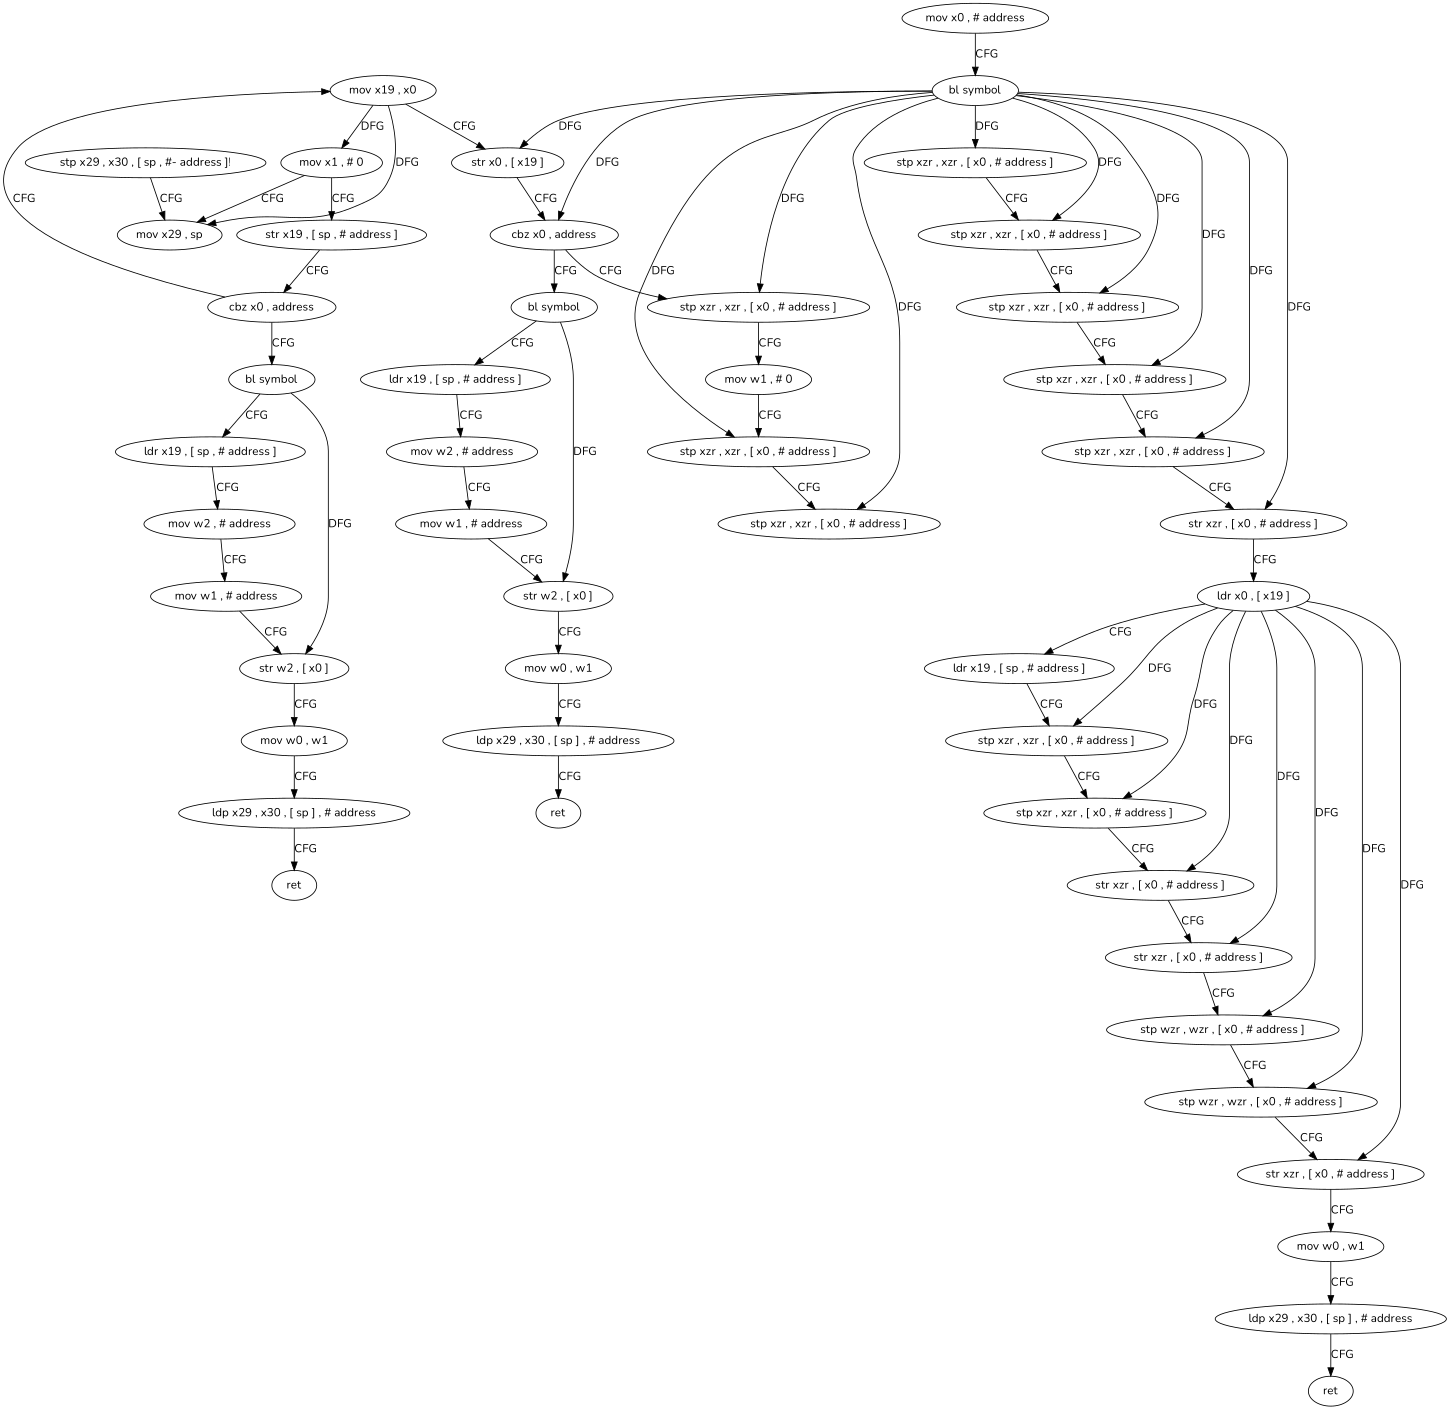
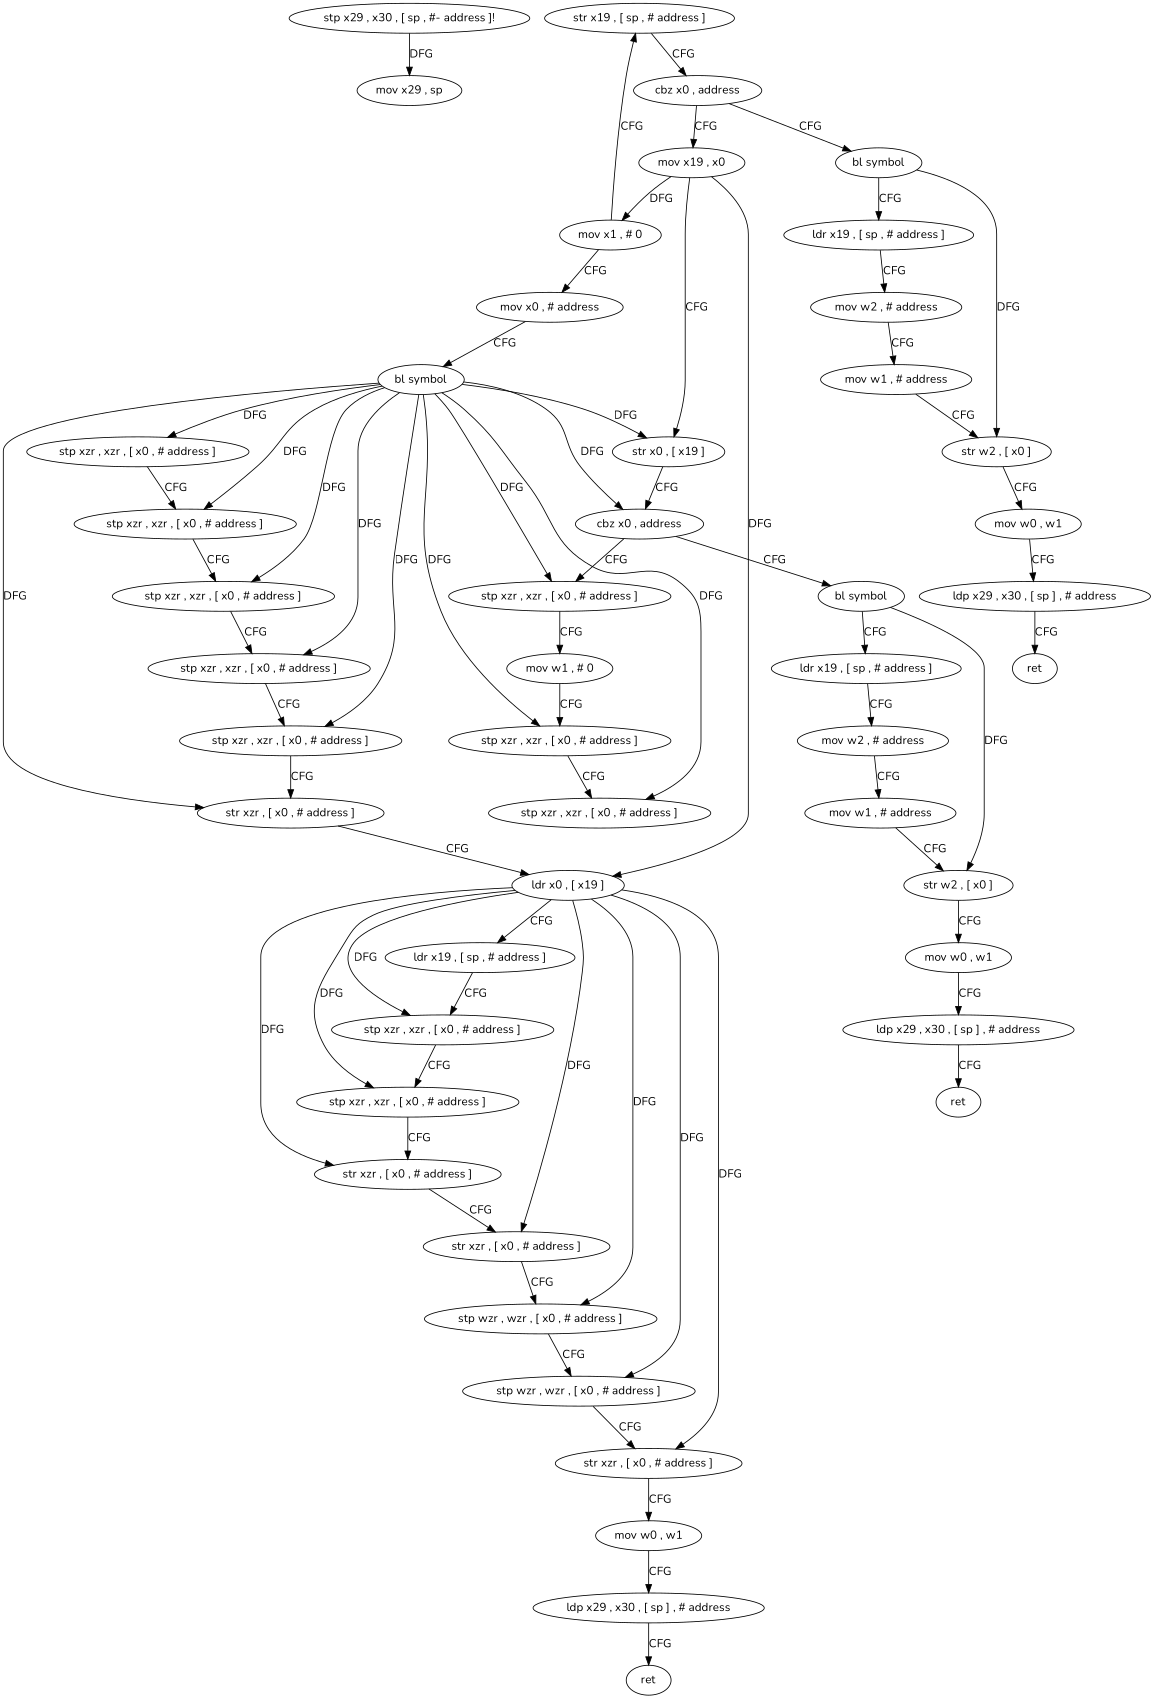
edge "mov x1 , # 0" -> "mov x29 , sp": now "mov x1 , # 0" -> "mov x0 , # address"
edge "stp x29 , x30 , [ sp , #- address ]!" -> "mov x29 , sp": label "CFG" -> "DFG"
edge "mov x19 , x0" -> "mov x29 , sp": now "mov x19 , x0" -> "ldr x0 , [ x19 ]"
